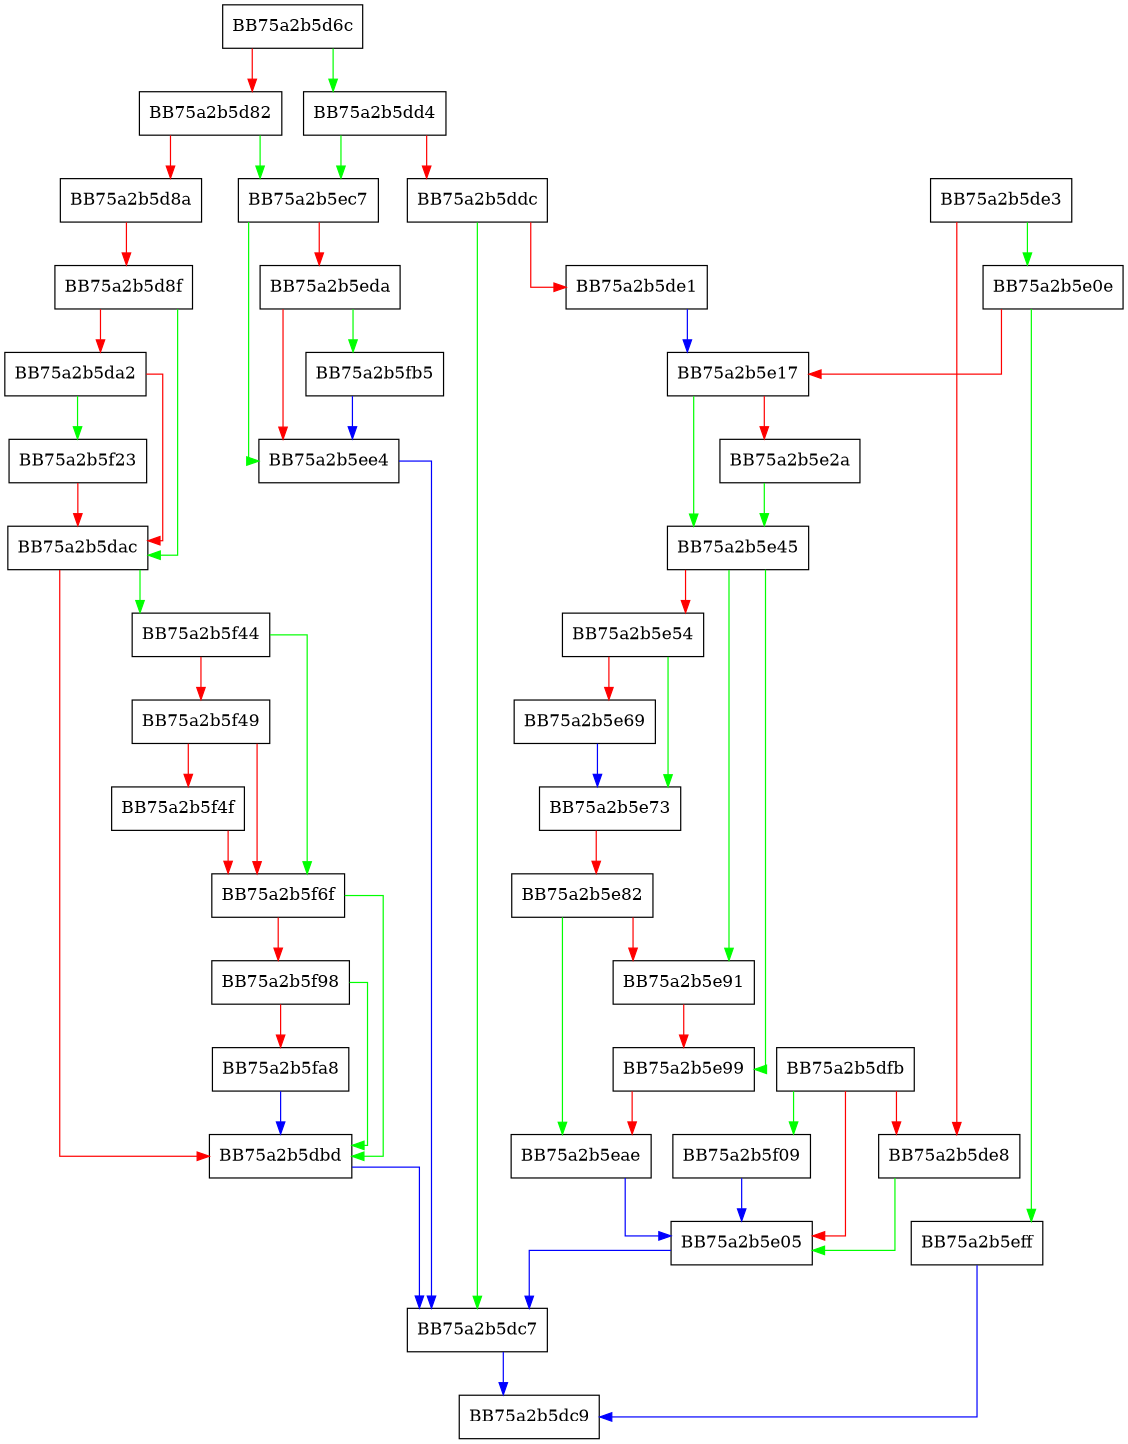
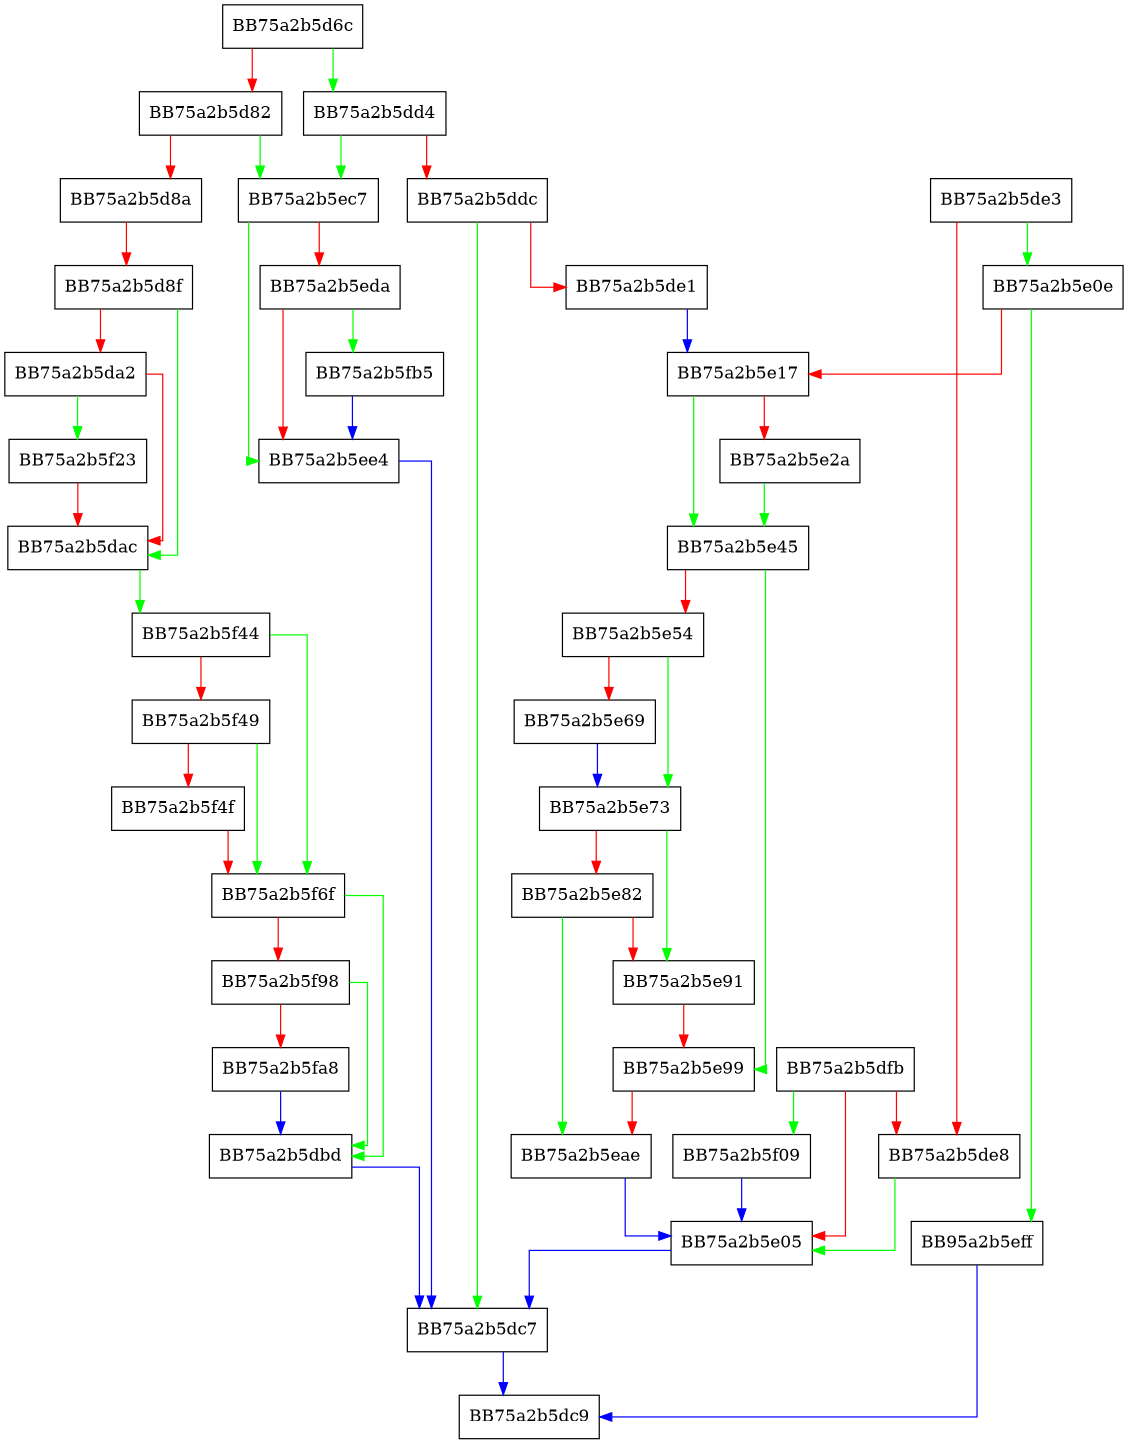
edge "BB75a2b5e45" -> "BB75a2b5e91": now "BB75a2b5e73" -> "BB75a2b5e91"
edge "BB75a2b5f49" -> "BB75a2b5f6f": color red -> green
edge "BB75a2b5dac" -> "BB75a2b5dbd": removed
node "BB75a2b5eff": label "BB75a2b5eff" -> "BB95a2b5eff"
